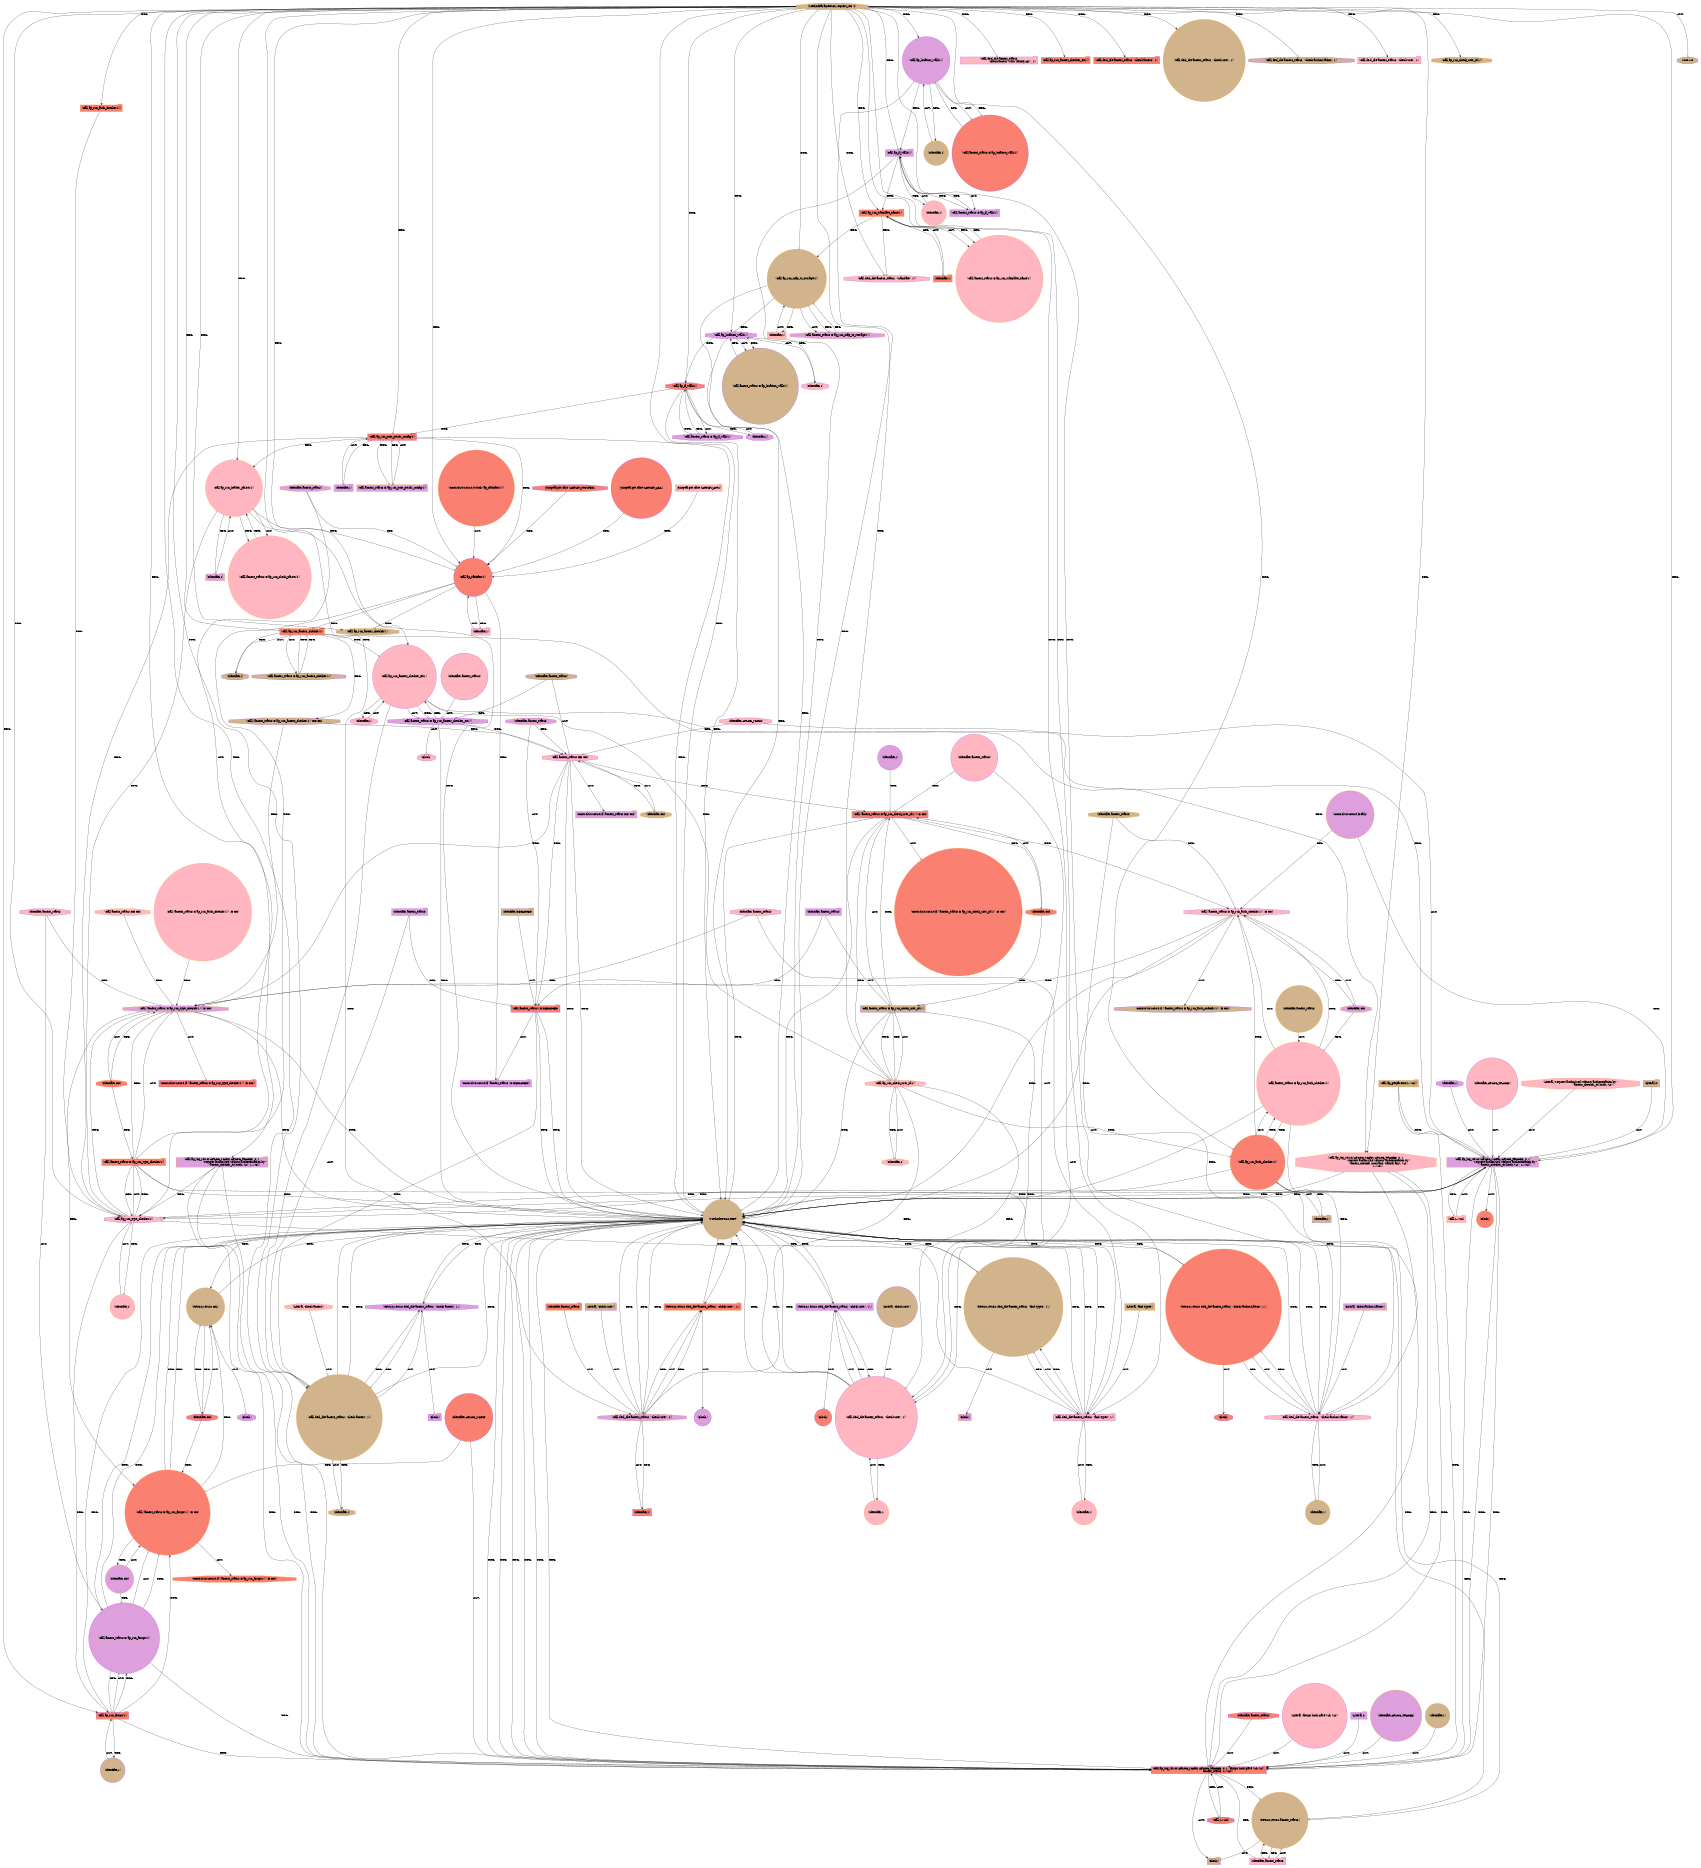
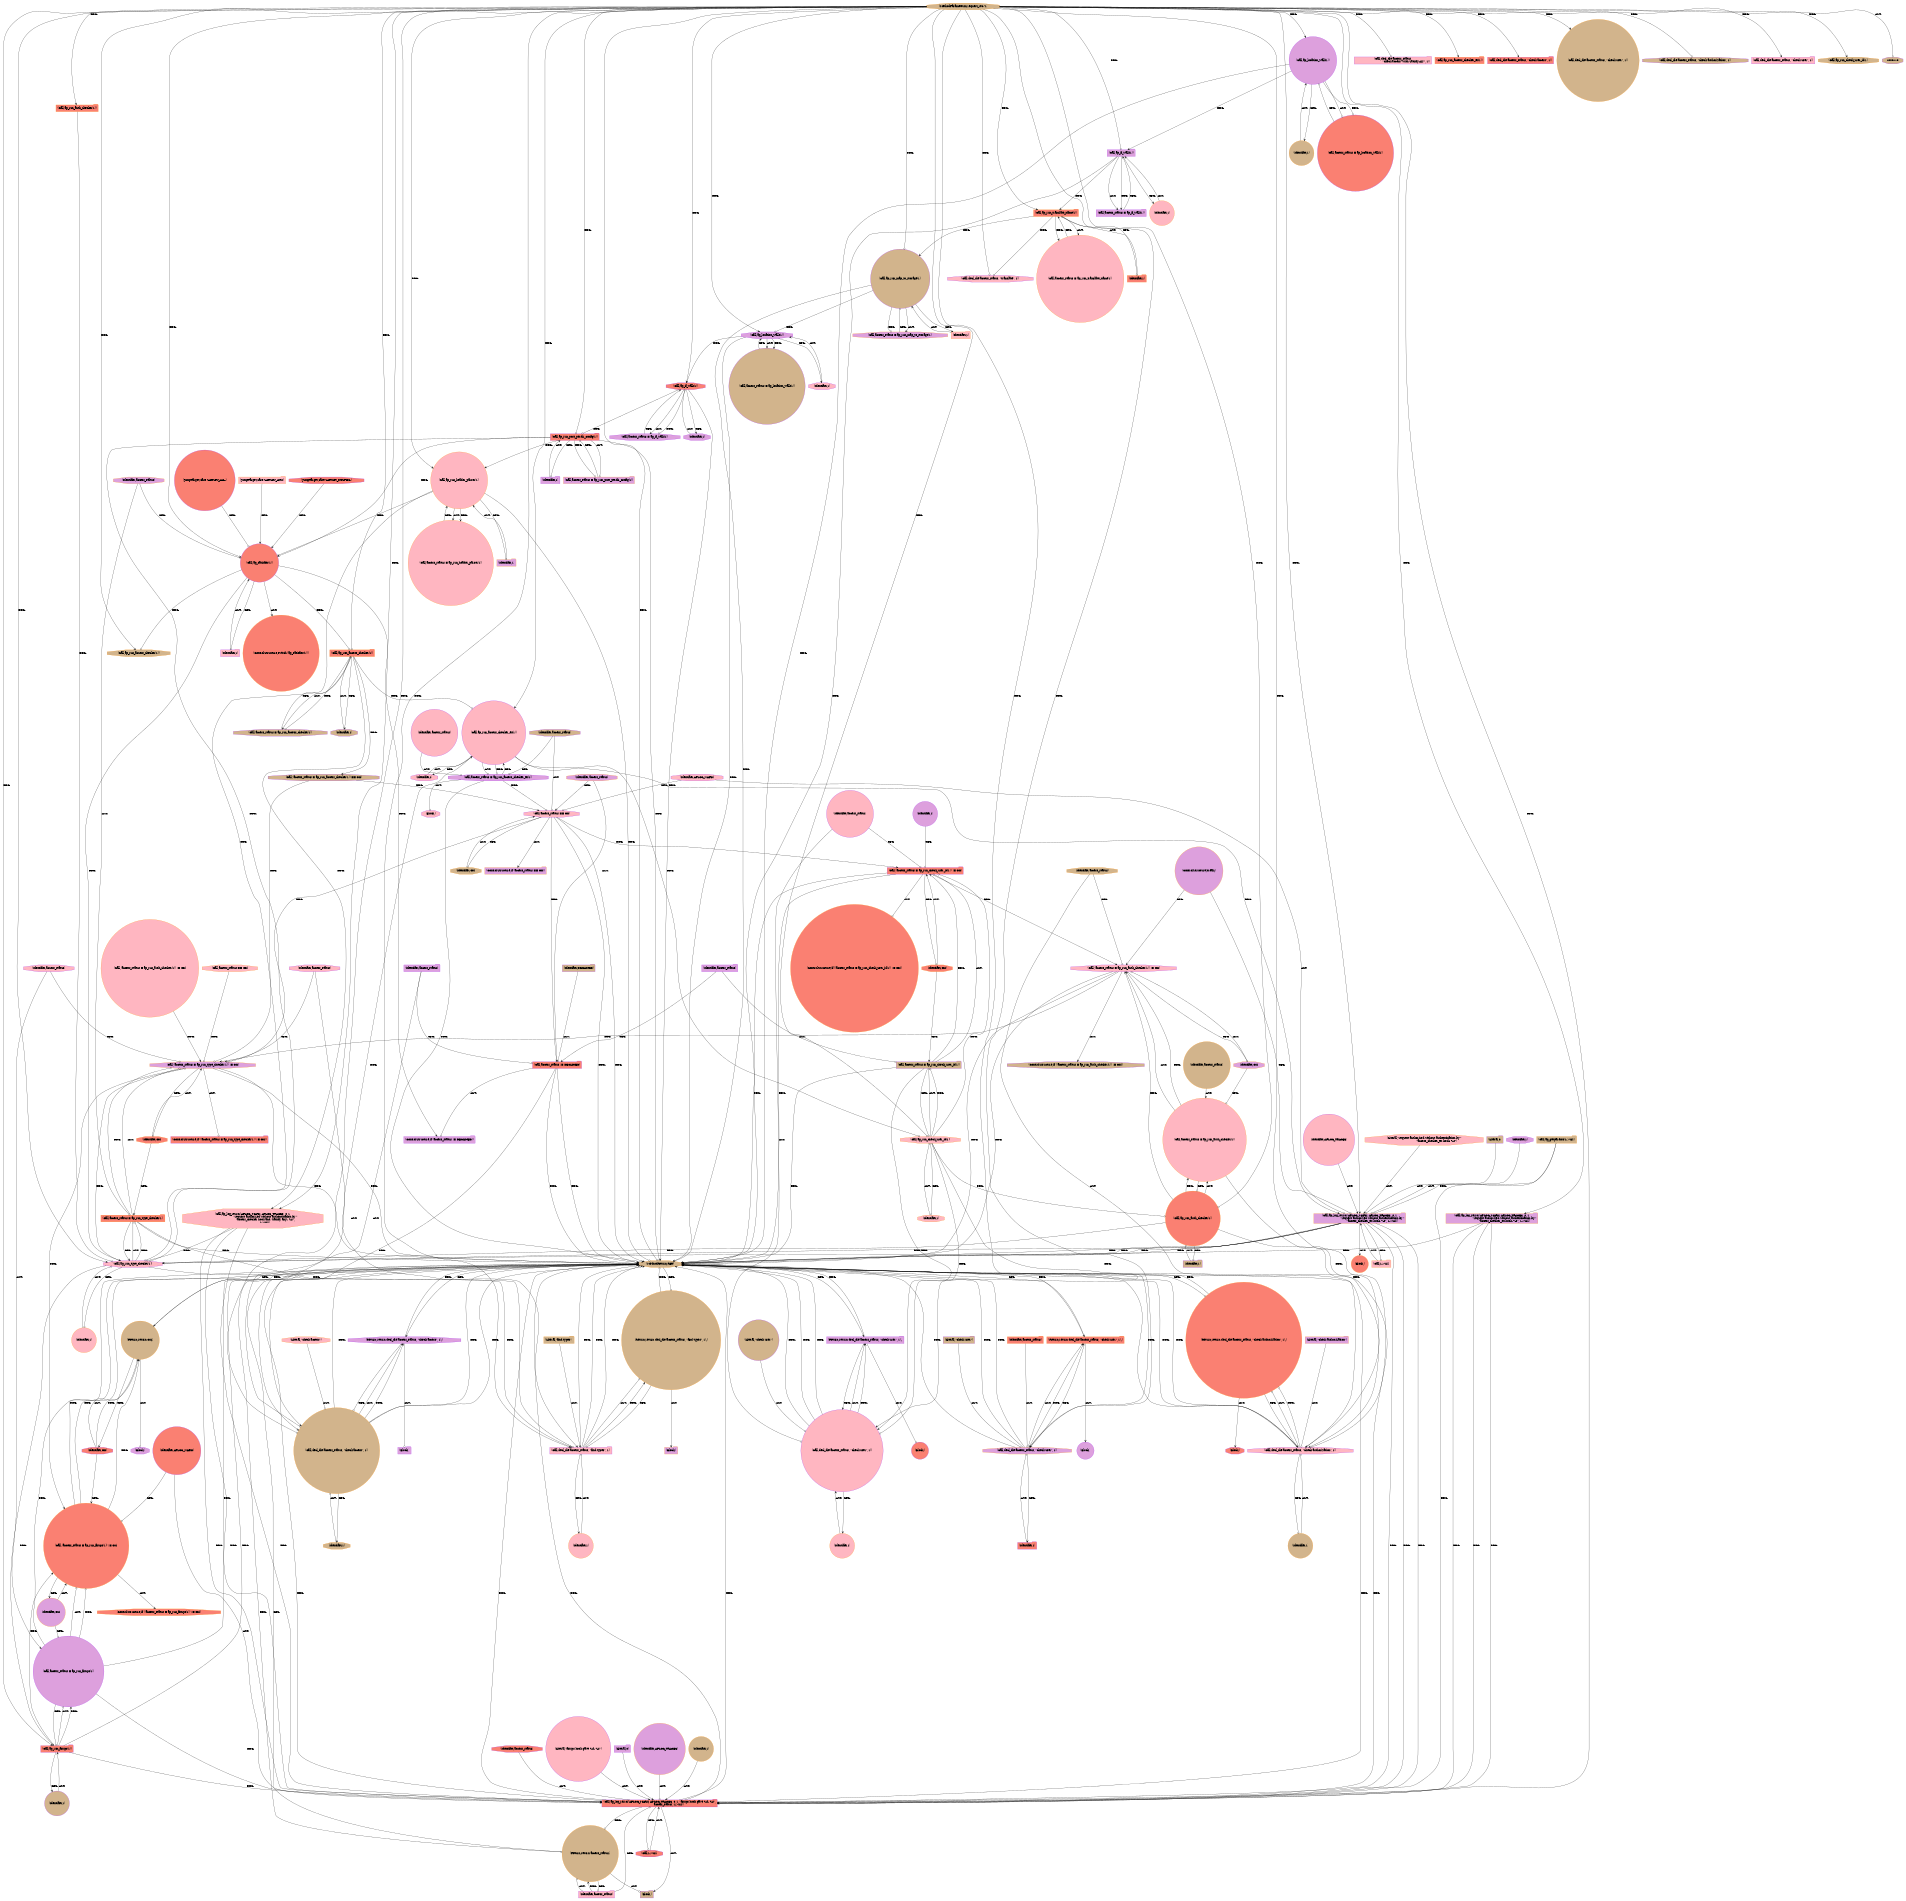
node "(Call,ap_run_map_to_storage(r))": color darkorange -> purple
edge "(ControlStructure,switch (ap_satisfies(r)))" -> "(Call,ap_satisfies(r))": reversed
node "(Call,access_status = ap_run_check_parser(r))": label "(Call,access_status = ap_run_check_parser(r))" -> "(Call,access_status = ap_run_header_parser(r))"
edge "(Call,access_status = ap_run_auth_checker(r))" -> "(MethodReturn,RET)": removed, label "DDG:"
node "(MethodReturn,RET)": shape circle -> octagon
